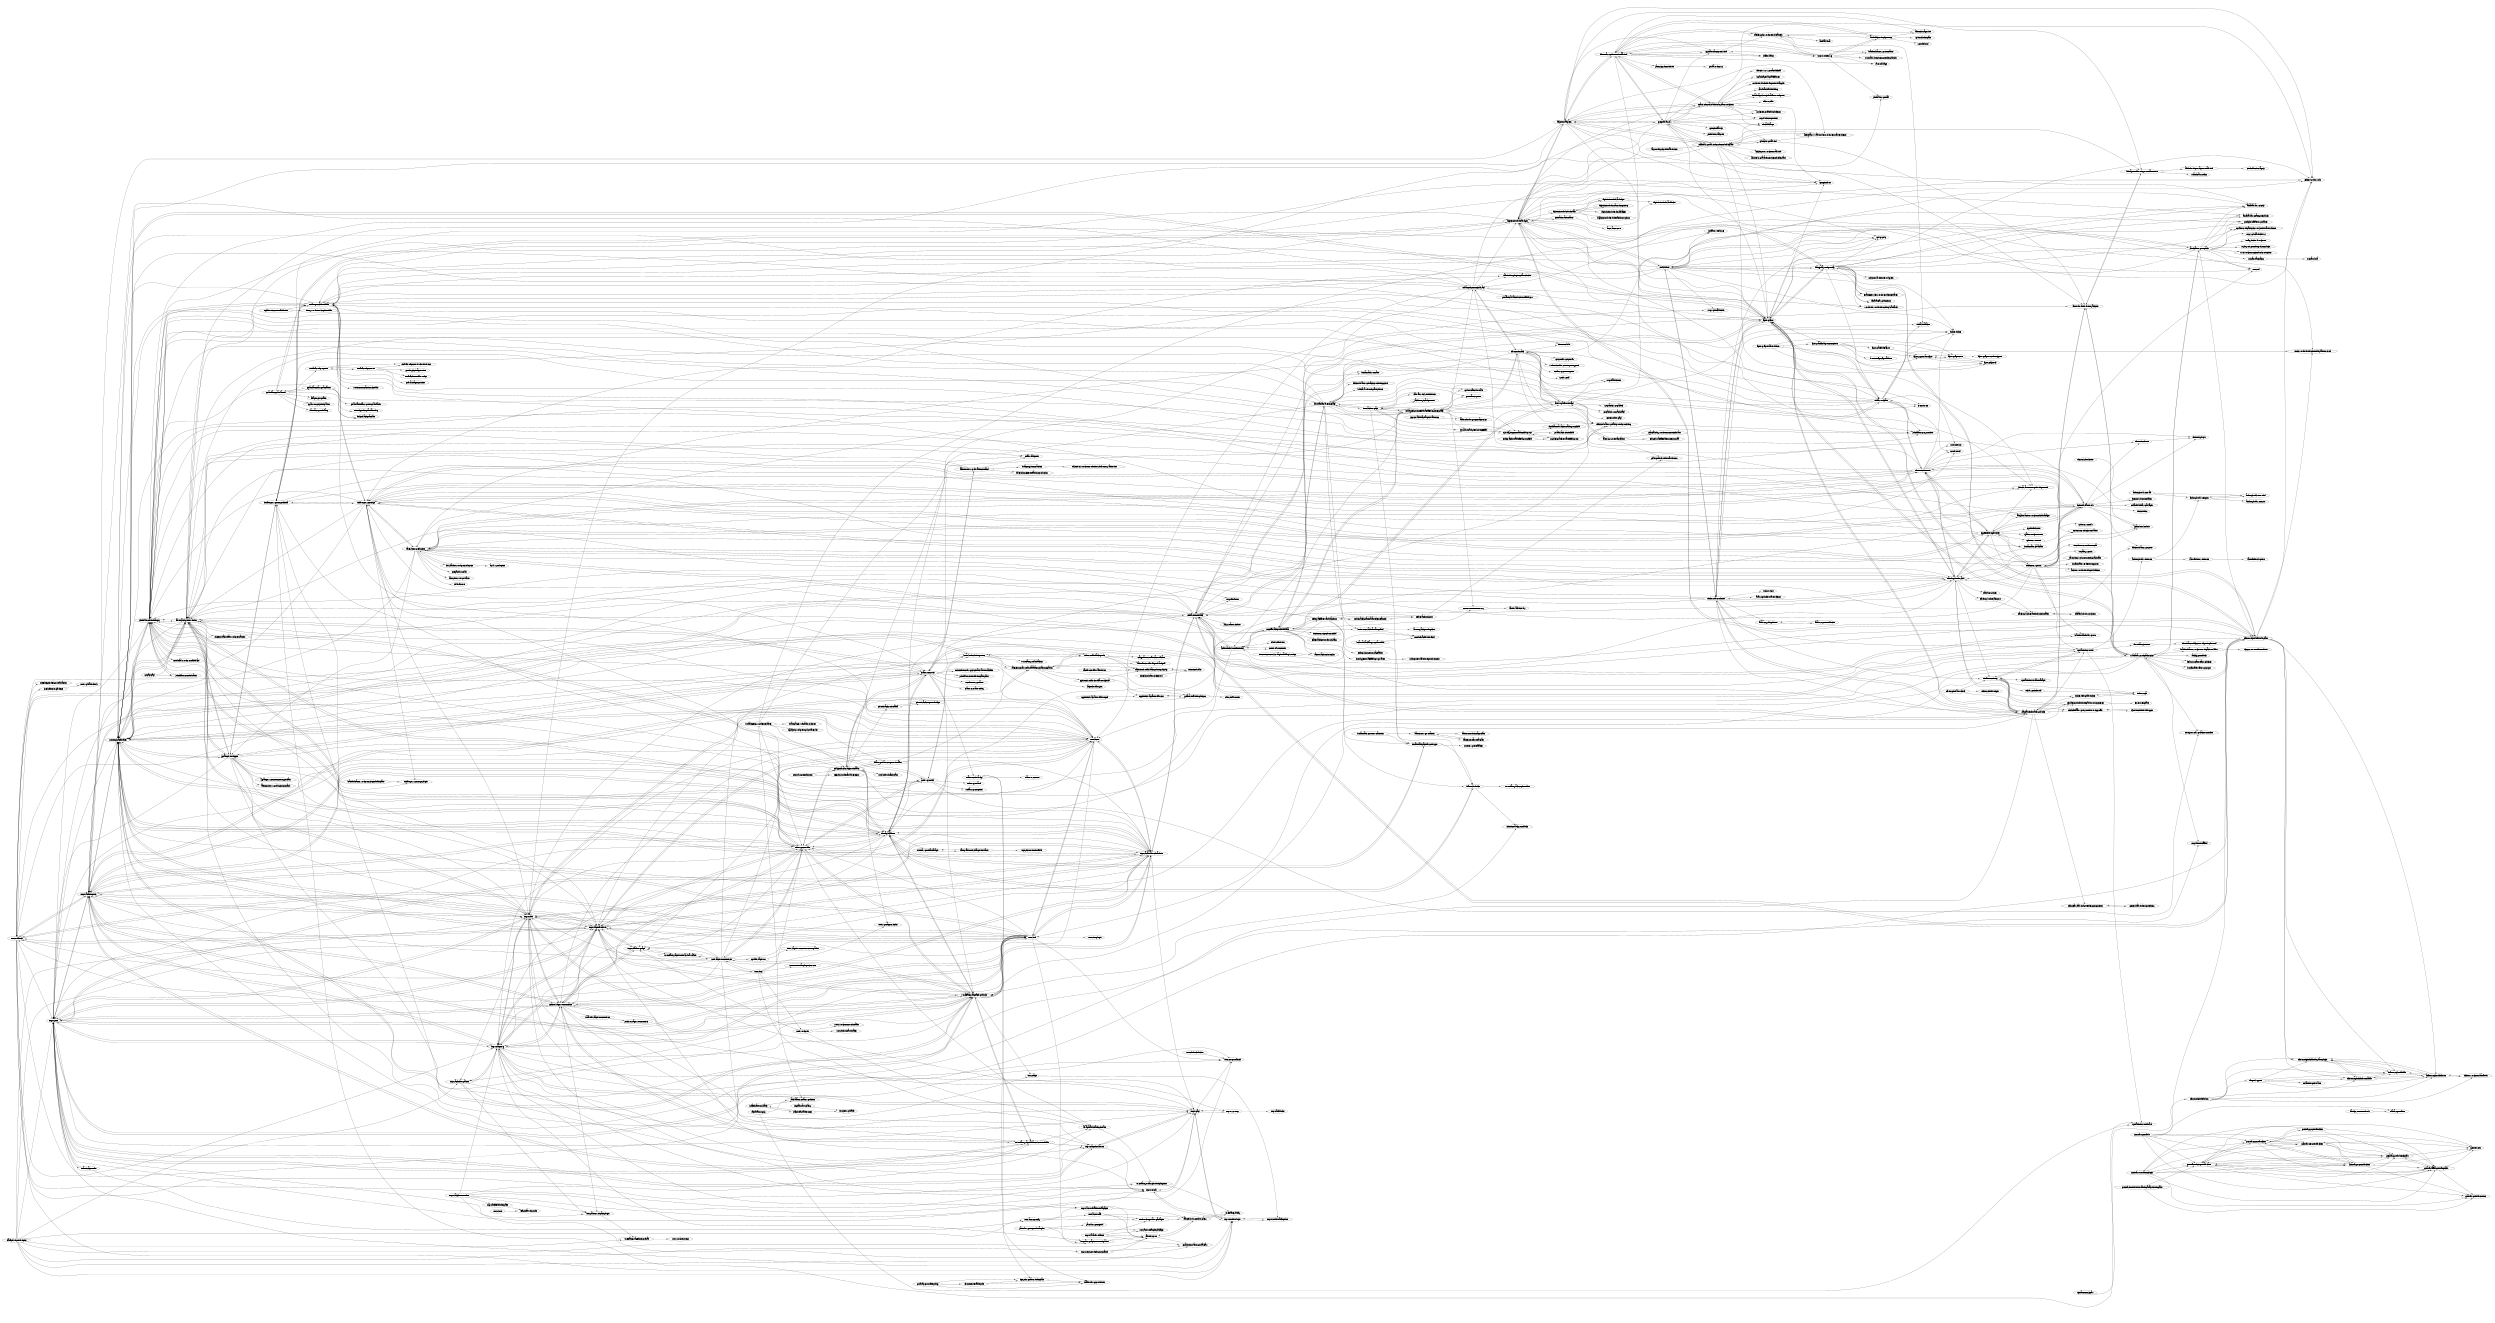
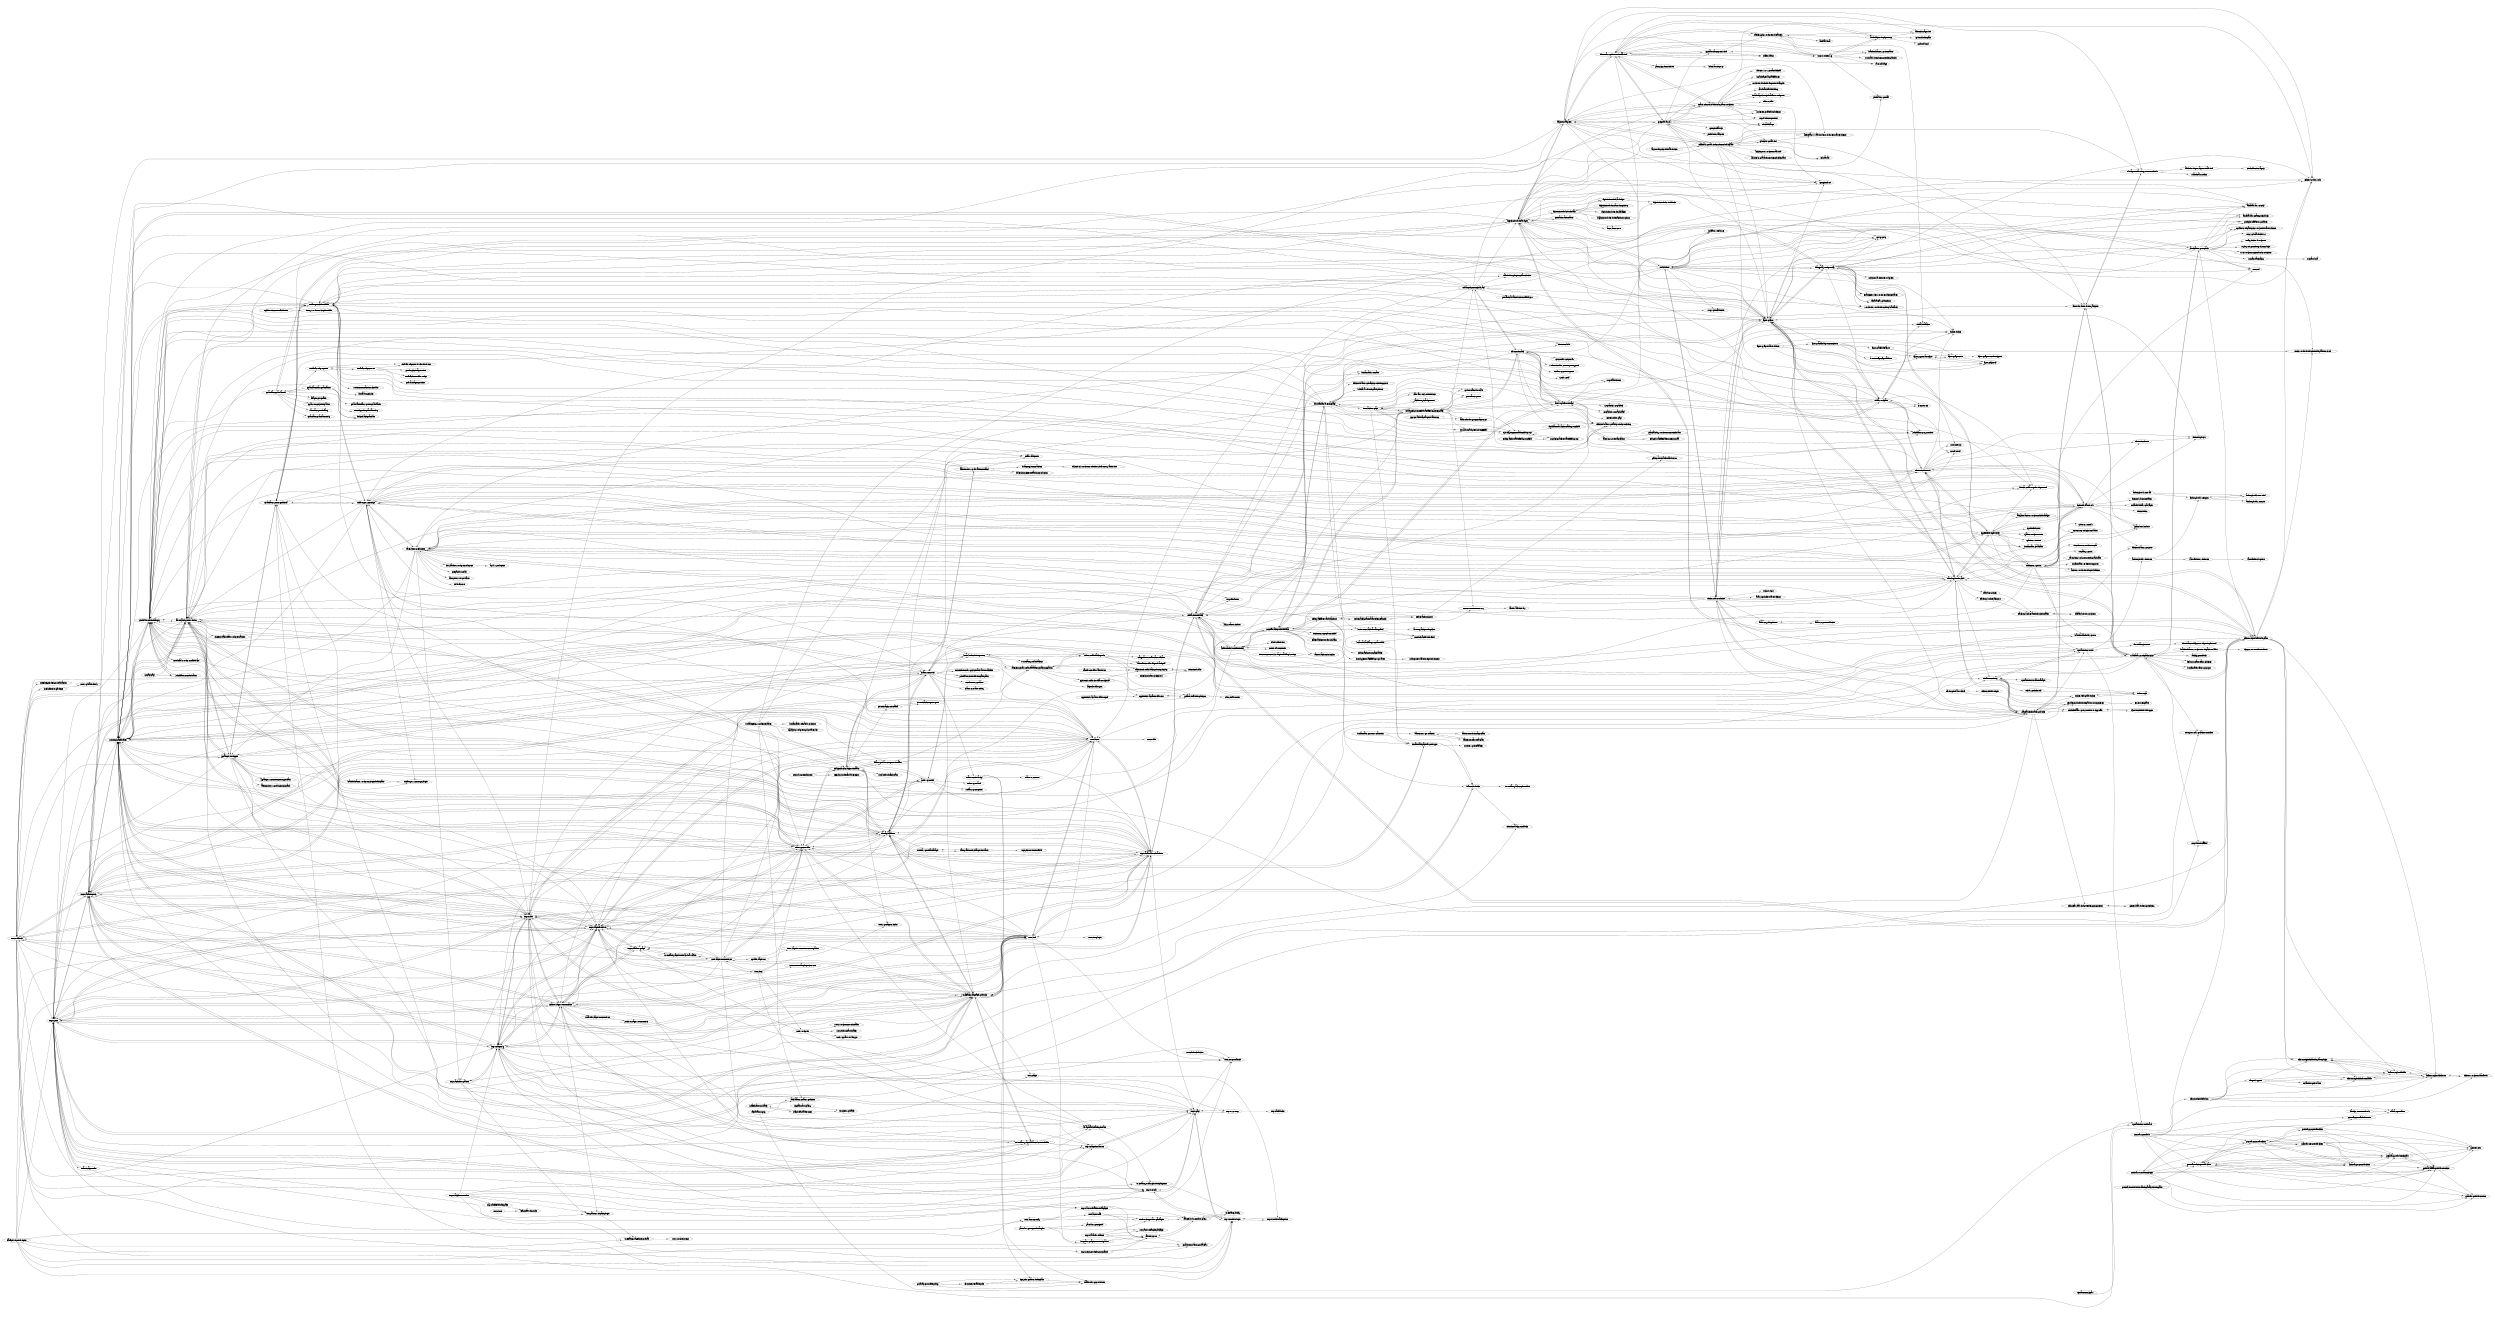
node "wp-mde/bond": label "wp-mde/bond" -> "wp-bond/bond"
node "gorilla/orelop-wp": label "gorilla/orelop-wp" -> "hilosiva/orelop-wp"
node "joshuaiz/air": added
node "lukeraymonddowning/MountainBreeze": label "lukeraymonddowning/MountainBreeze" -> "lukeraymonddowning/QuestNotebook"
node "digitoimistodude/air-blocks": label "digitoimistodude/air-blocks" -> "digitoimistodude/vite-blocks"
node "futtta/autoptimize": added
node "qtranslate/qtranslate-x-orig": added
node "Jeradin/acf-website-field": removed
node "gillesgoetsch/uuid-smart-button": label "gillesgoetsch/uuid-smart-button" -> "gillesgoetsch/acf-smart-button"
node "themosis/bookstore": removed
node "lukecav/awesome-wp-developer-tools": label "lukecav/awesome-wp-developer-tools" -> "lukecav/cedaro-wp-developer-tools"
node "htmlburger/wpemerge-theme": label "htmlburger/wpemerge-theme" -> "qtranslate/wpemerge-theme"
edge "palmiak/timber-acf-wp-blocks" -> "flyntwp/flynt": now "themosis/plugin" -> "flyntwp/flynt"
node "Hube2/php-options-page-adder": label "Hube2/php-options-page-adder" -> "Hube2/acf-options-page-adder"
node "pivvenit/acf-composer-bridge": label "pivvenit/acf-composer-bridge" -> "pivvenit/acf-composer-poet"
node "sloansparger/webpack-wordpress": label "sloansparger/webpack-wordpress" -> "humanmade/webpack-wordpress"
node "roots/trellis": added
node "roots/wp-password-bcrypt": added
node "questdb/questdb-kubernetes": added
edge "clarifynl/responsive-pics" -> "Log1x/acf-editor-palette": now "tareq1988/wp-eloquent" -> "Log1x/acf-editor-palette"
node "questdb/kafka-questdb-picard": label "questdb/kafka-questdb-picard" -> "questdb/kafka-questdb-connector"
edge "Log1x/sage-svg" -> "istogram/wp-api-content-migration": removed
